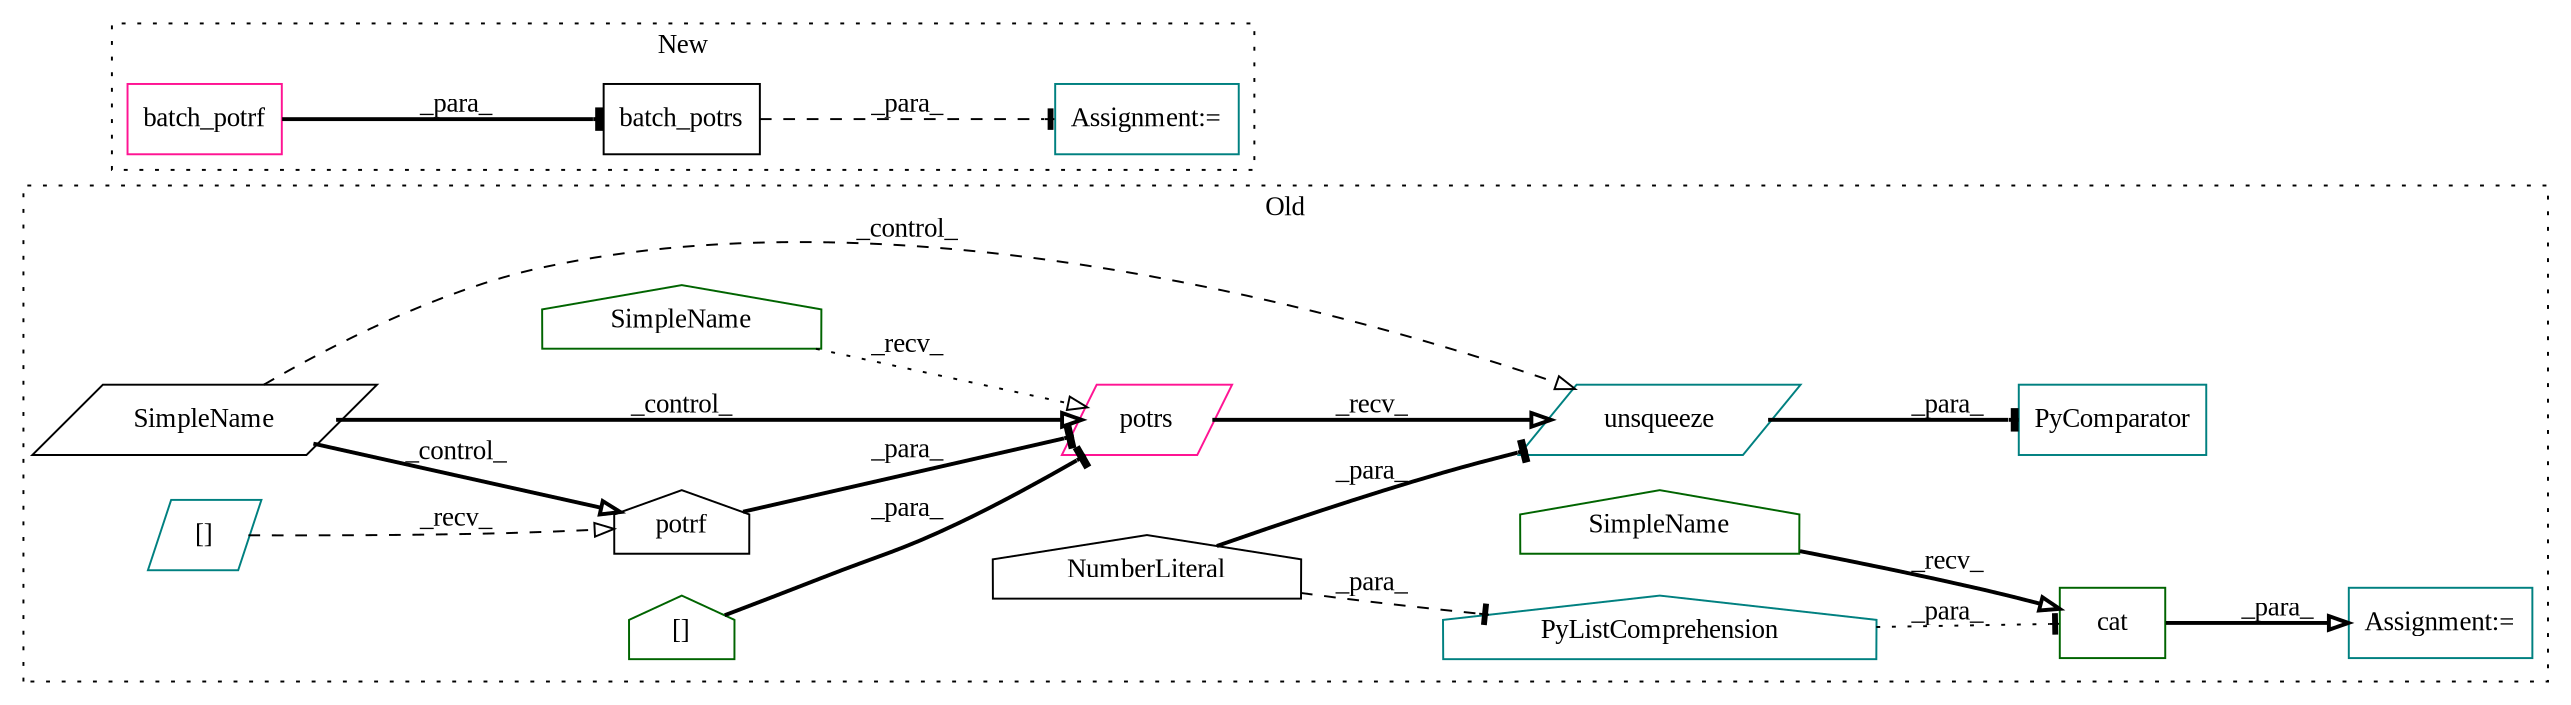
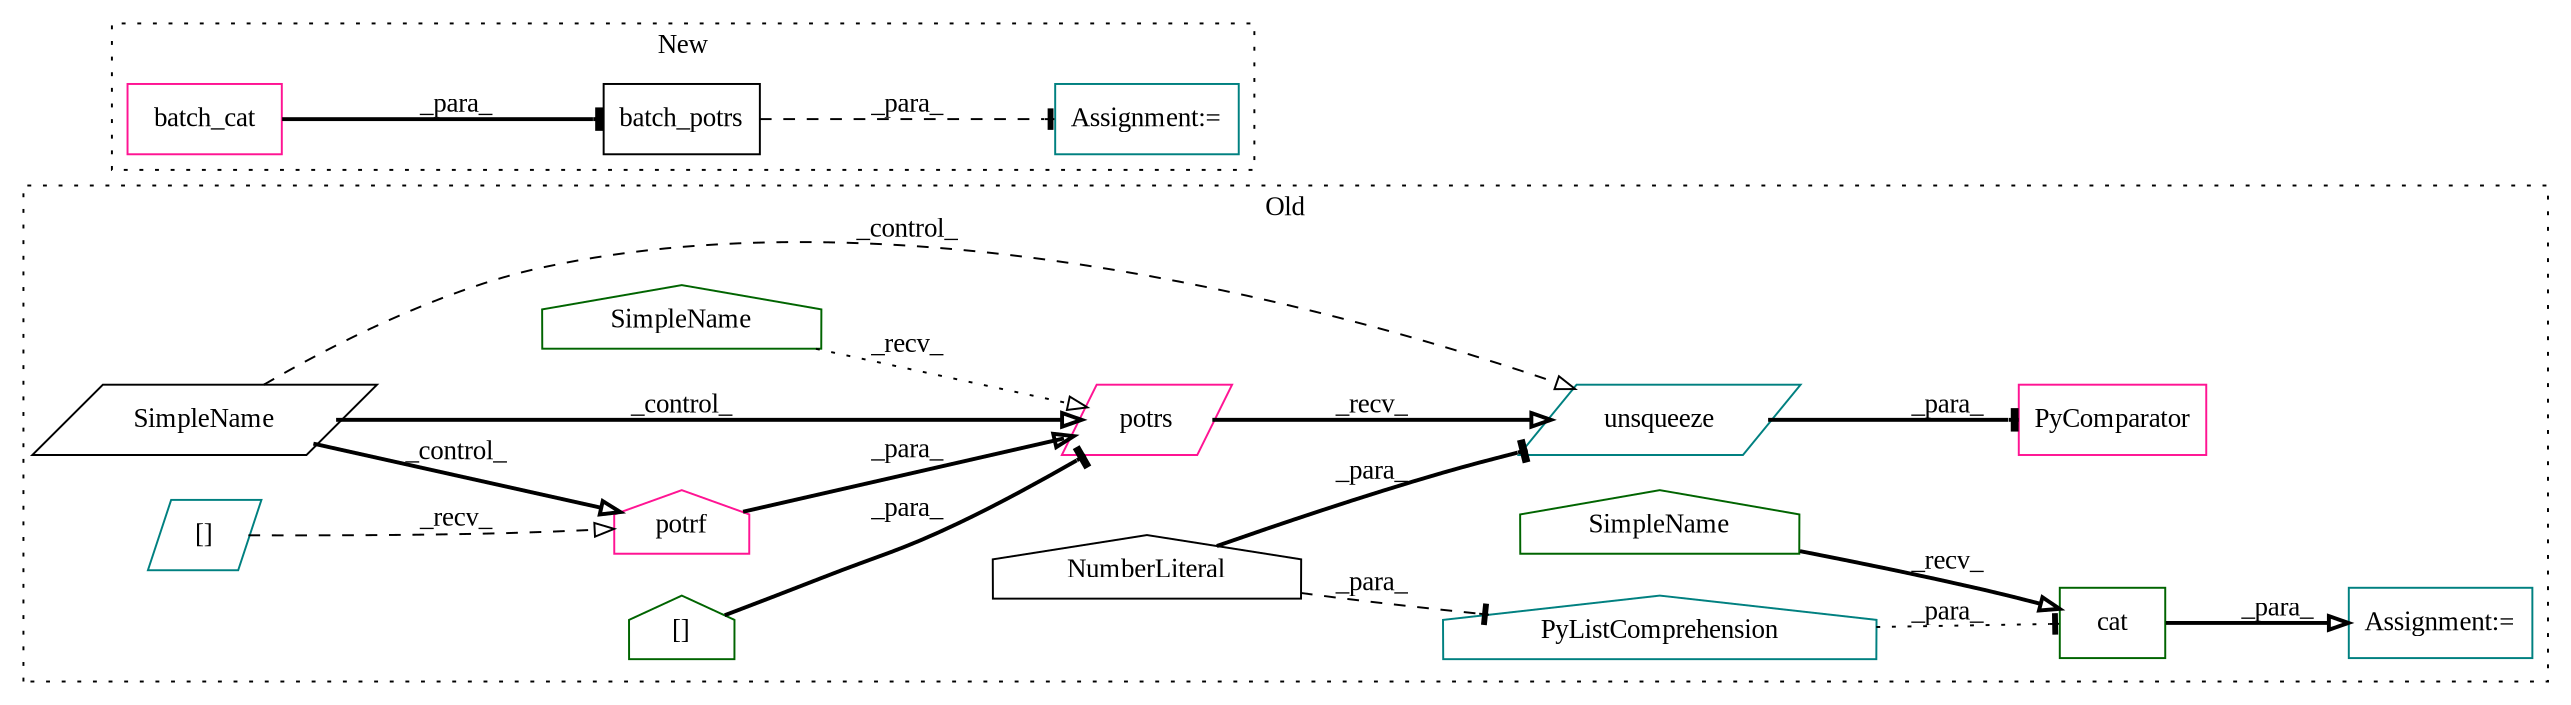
node "batch_potrf": label "batch_potrf" -> "batch_cat"
node "PyComparator": color teal -> deeppink
edge "potrf" -> "potrs": arrowhead tee -> onormal
node "potrf": color black -> deeppink
